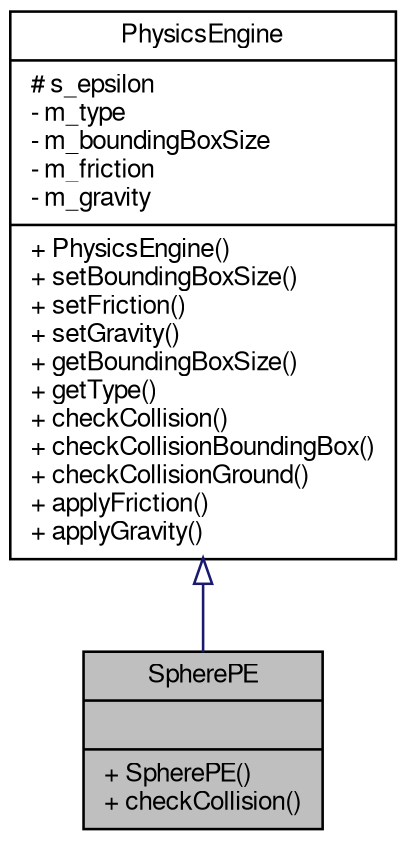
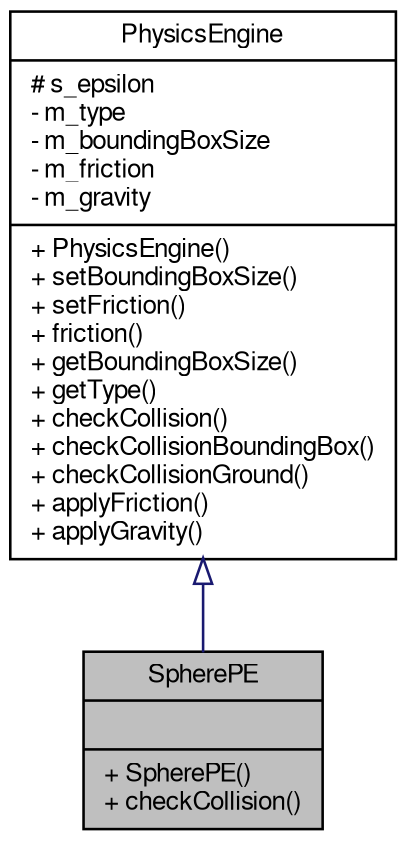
node "PhysicsEngine": text "+ setGravity()" -> "+ friction()"
